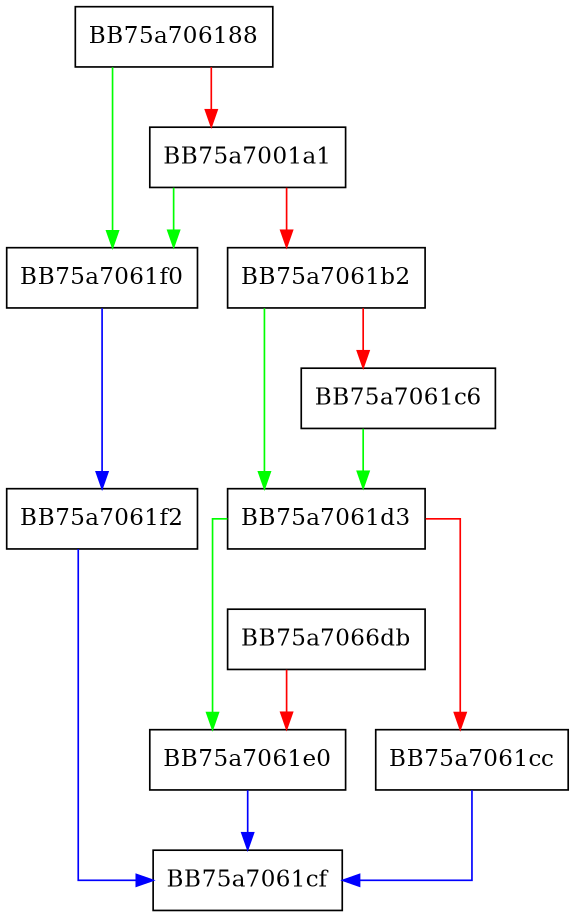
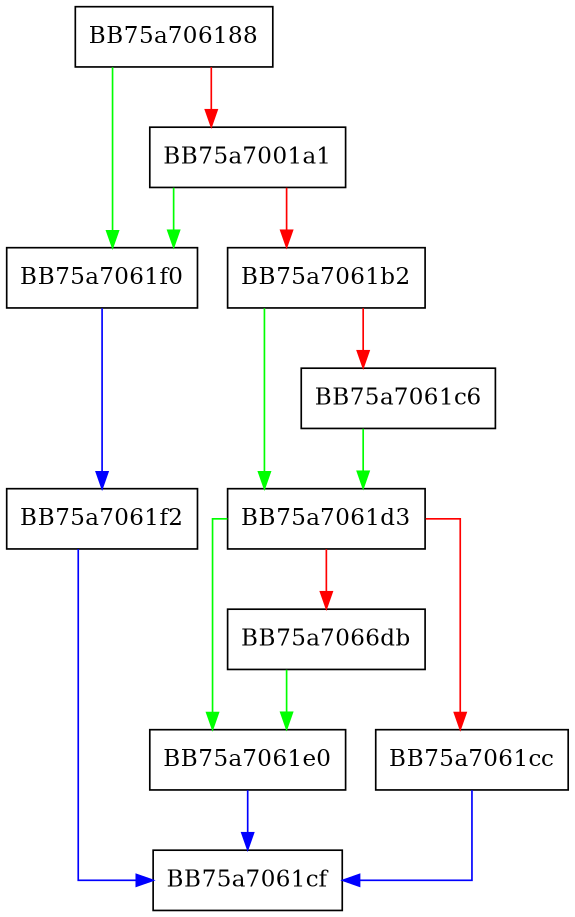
edge "BB75a7061d3" -> "BB75a7066db": added
edge "BB75a7066db" -> "BB75a7061e0": color red -> green
